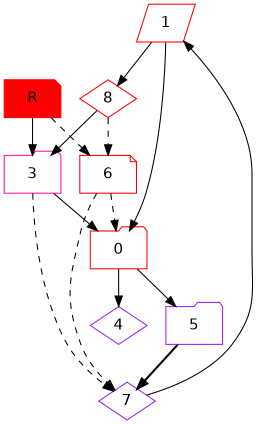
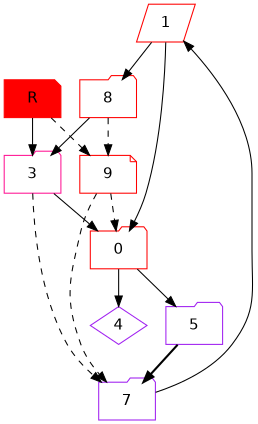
node "8": shape diamond -> folder
node "6": label "6" -> "9"
node "7": shape diamond -> folder
